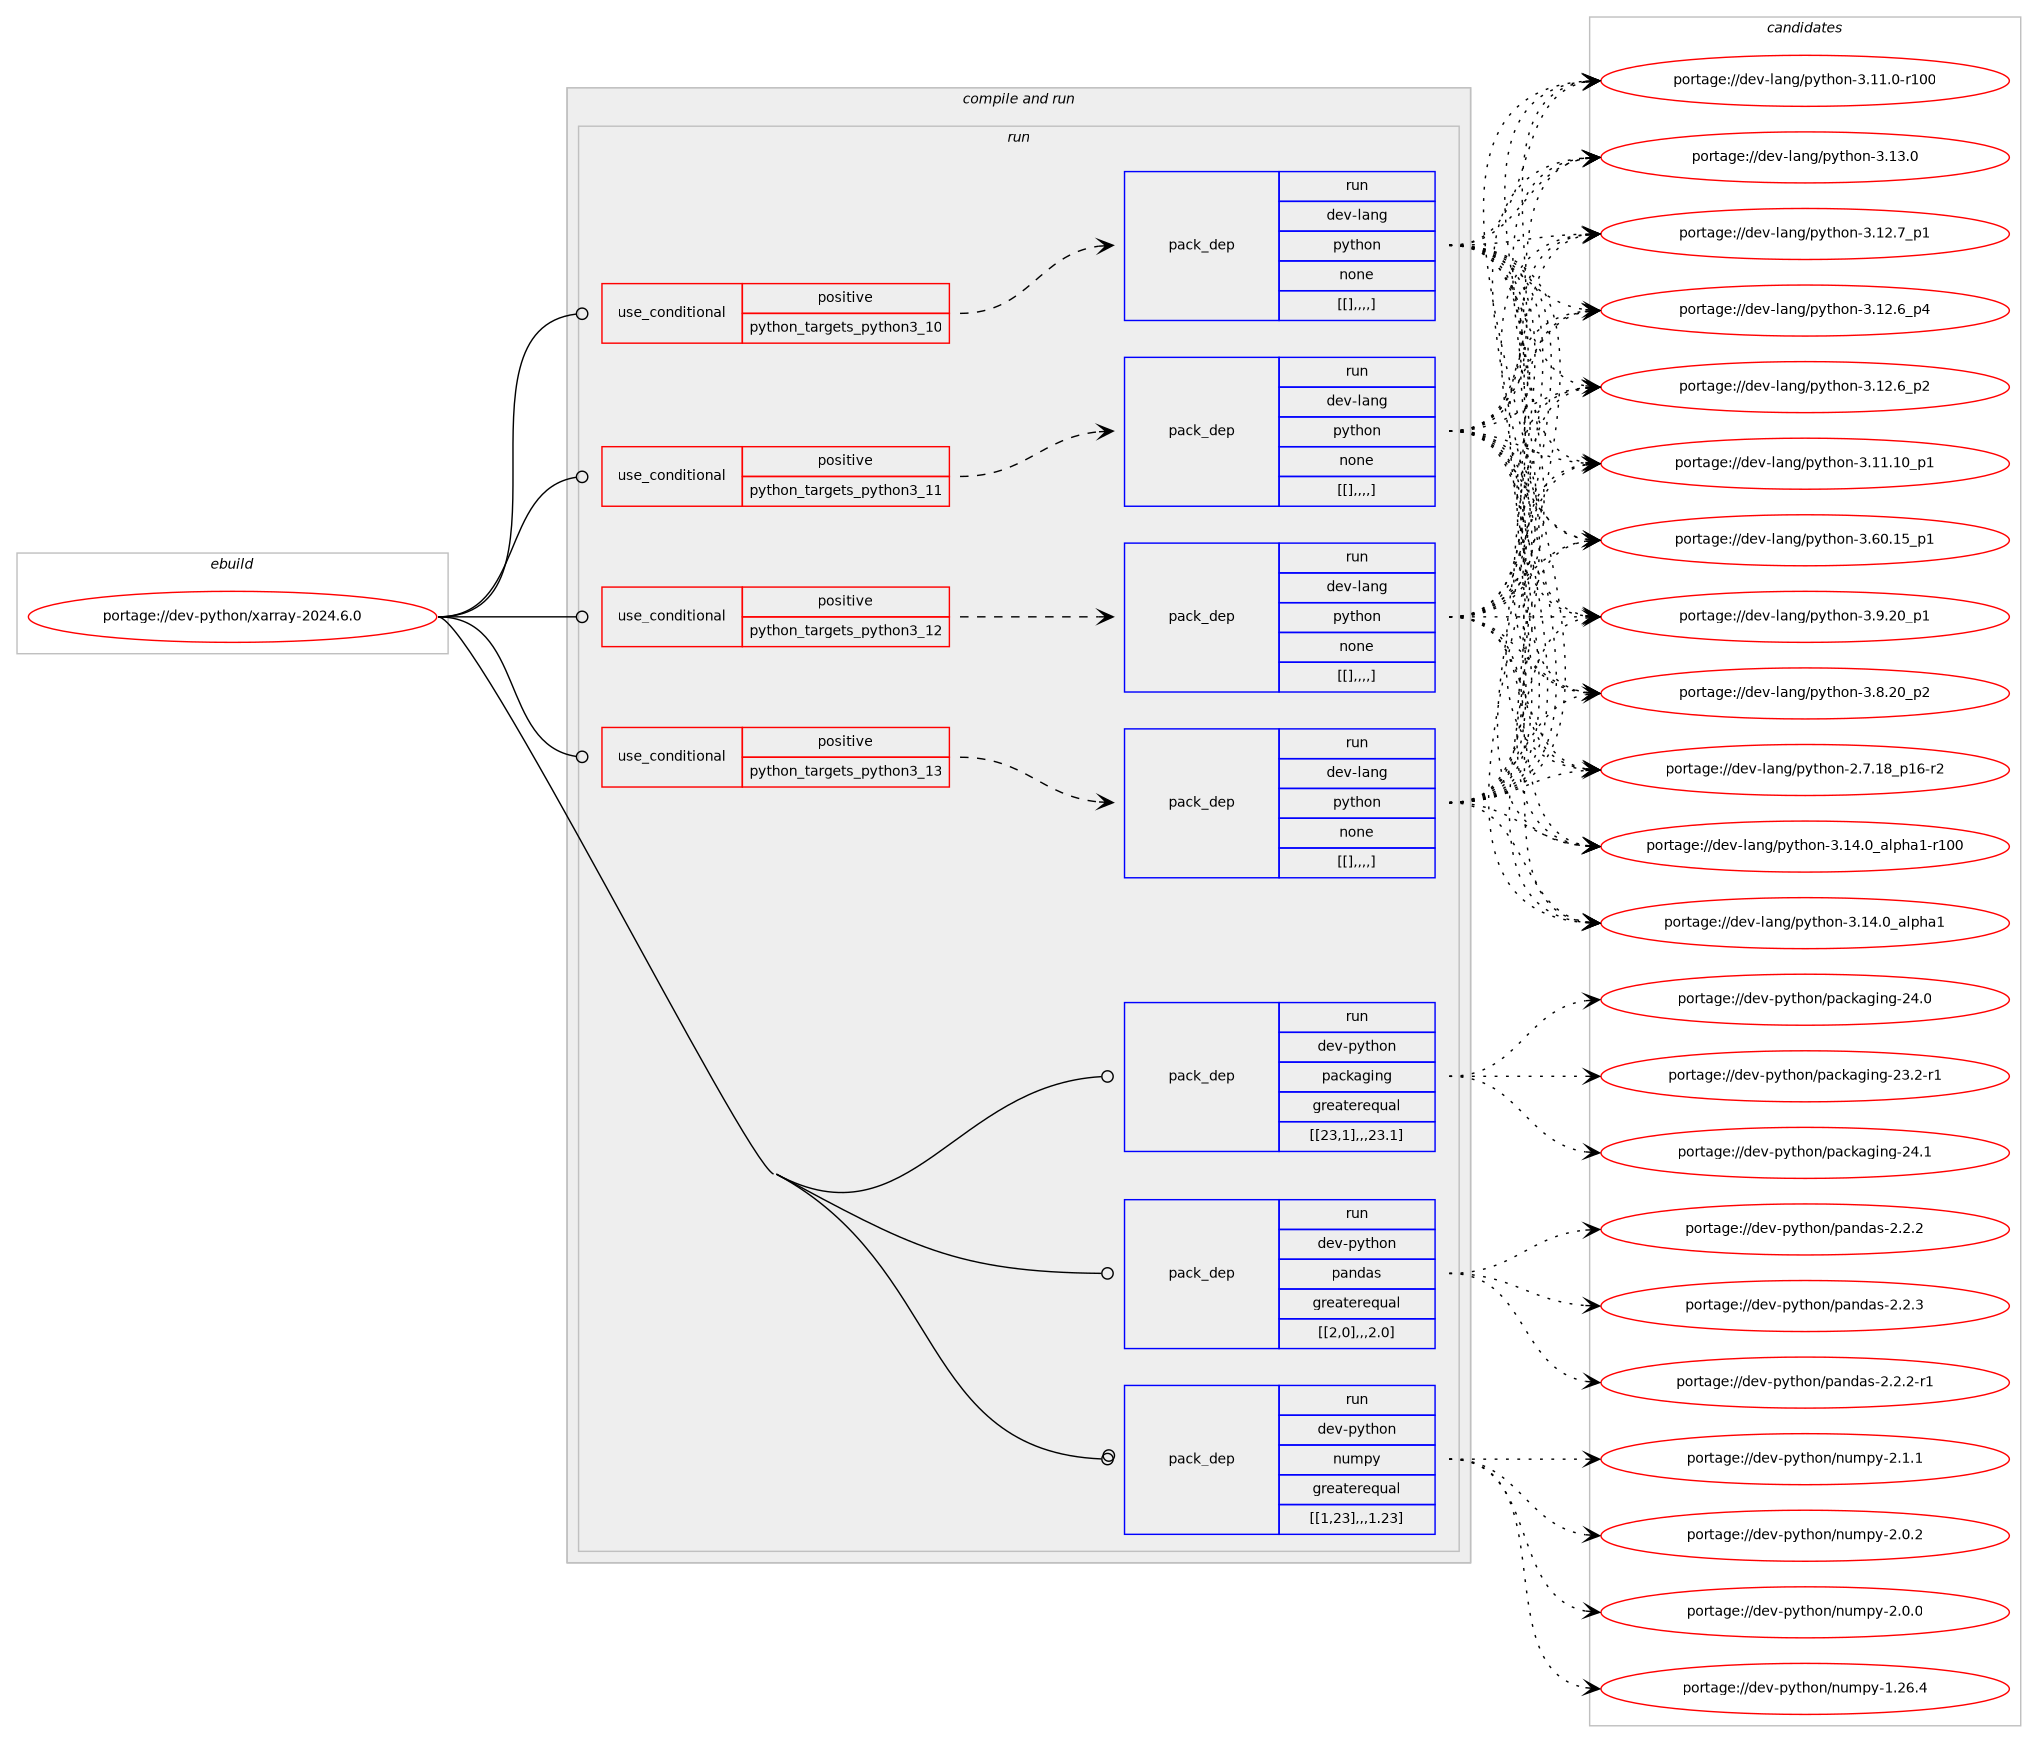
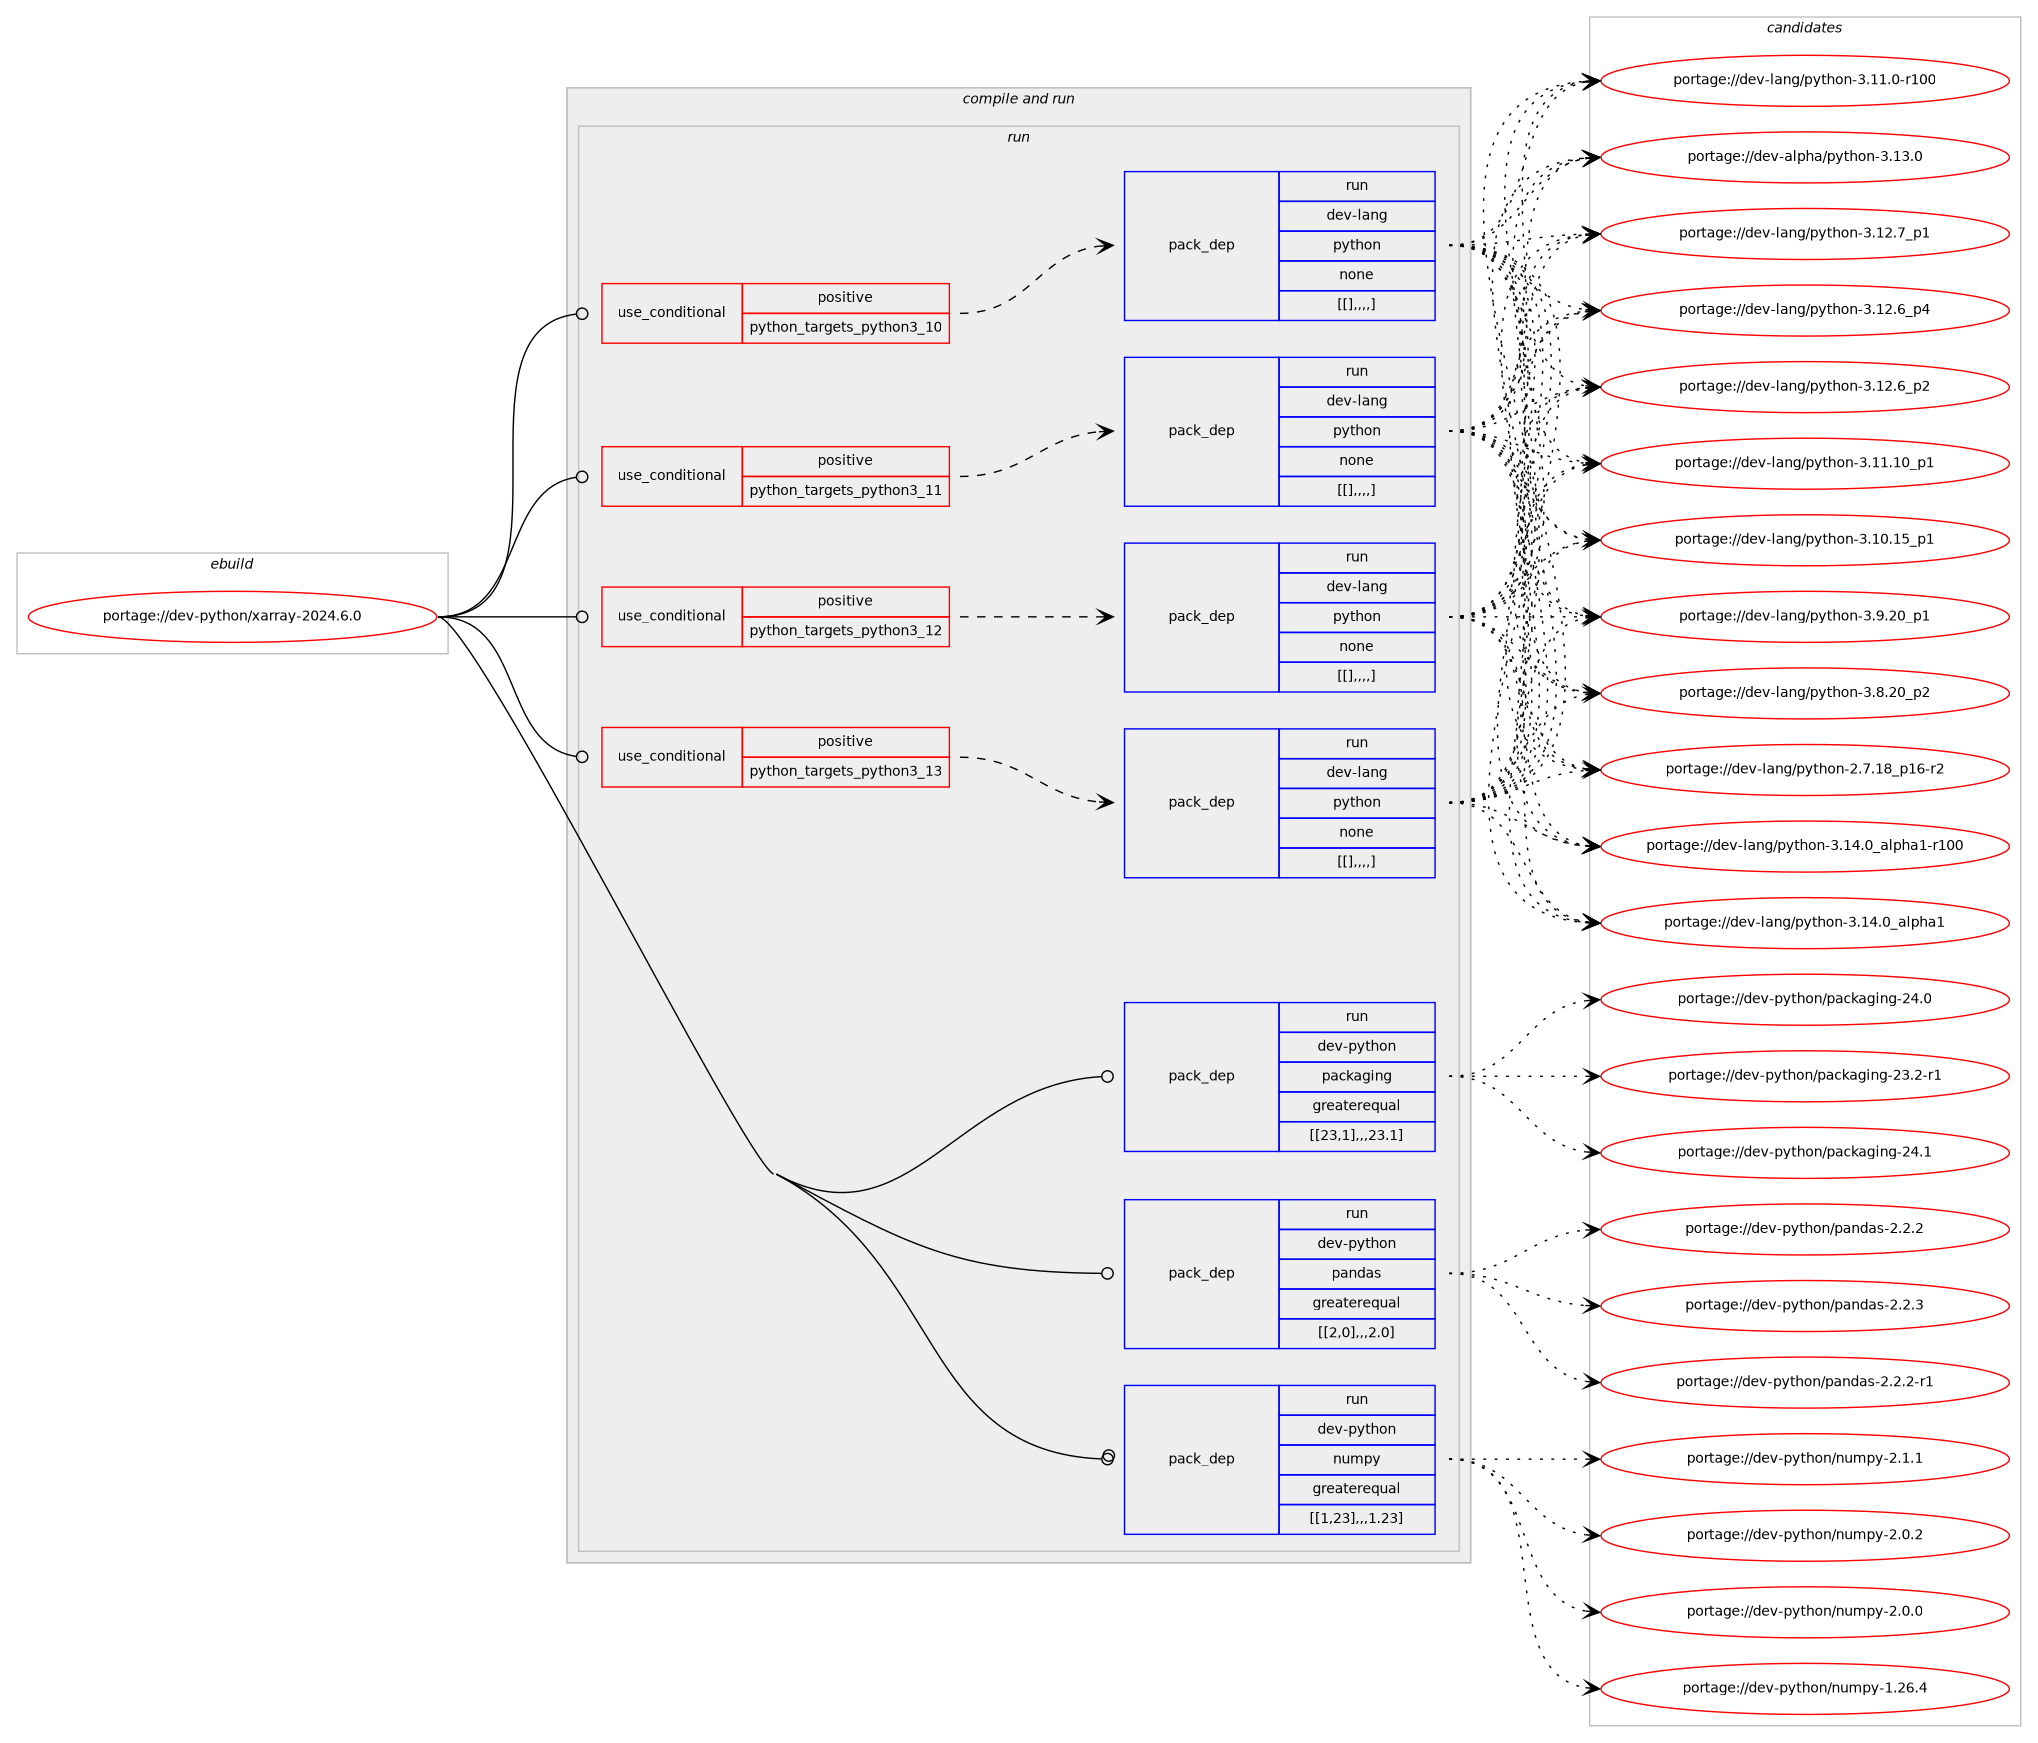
node "portage://dev-lang/python-3.13.0": label "portage://dev-lang/python-3.13.0" -> "portage://dev-alpha/python-3.13.0"
node "portage://dev-lang/python-3.60.15_p1": label "portage://dev-lang/python-3.60.15_p1" -> "portage://dev-lang/python-3.10.15_p1"
